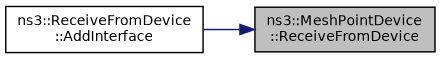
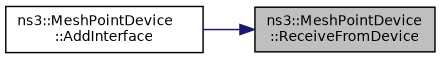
node "ns3::ReceiveFromDevice ::AddInterface": label "ns3::ReceiveFromDevice ::AddInterface" -> "ns3::MeshPointDevice ::AddInterface"
